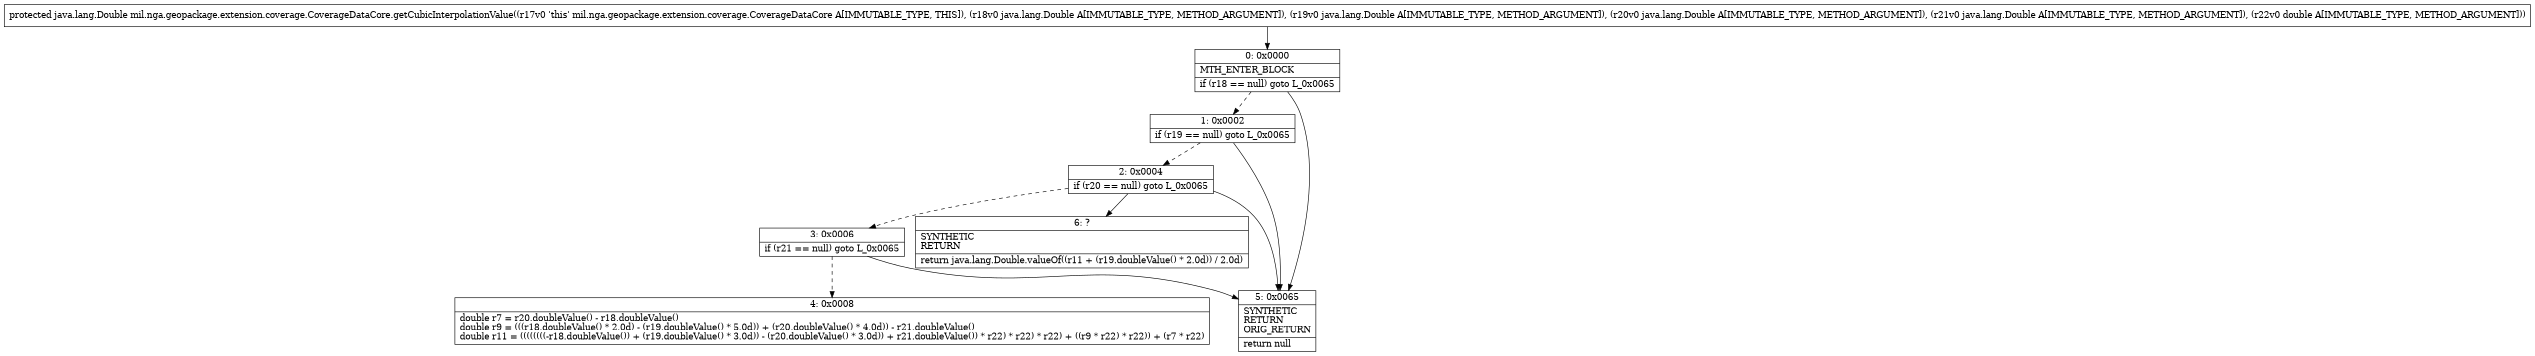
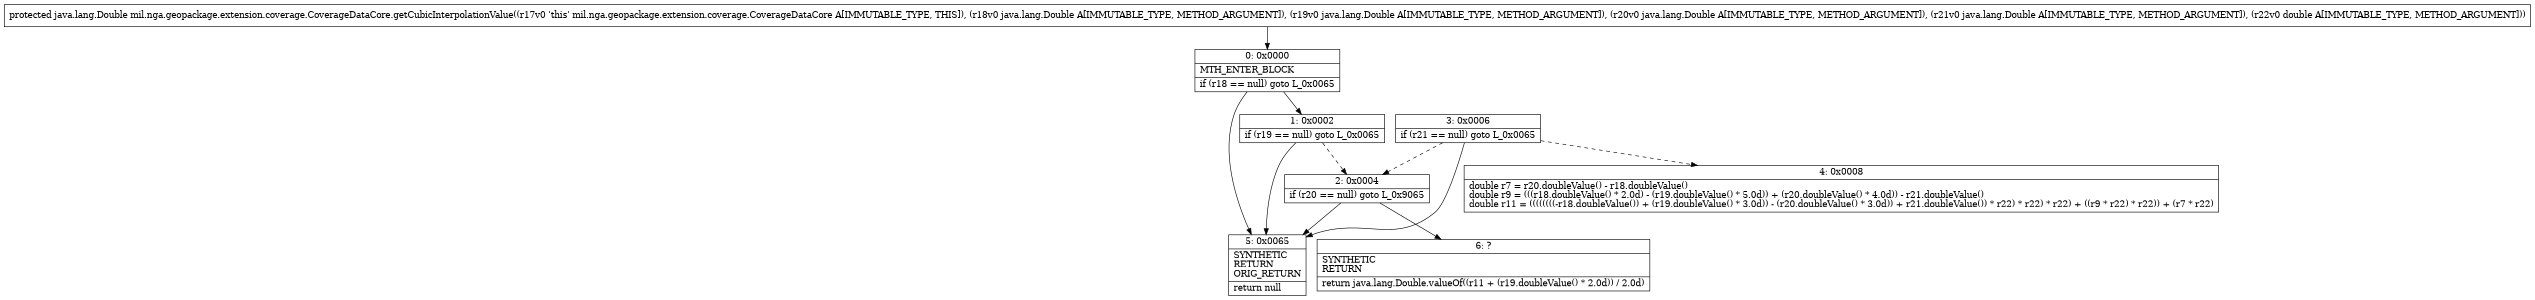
edge "0: 0x0000" -> "1: 0x0002": style dashed -> solid
node "2: 0x0004": text "if (r20 == null) goto L_0x0065" -> "if (r20 == null) goto L_0x9065"
edge "2: 0x0004" -> "3: 0x0006": reversed
